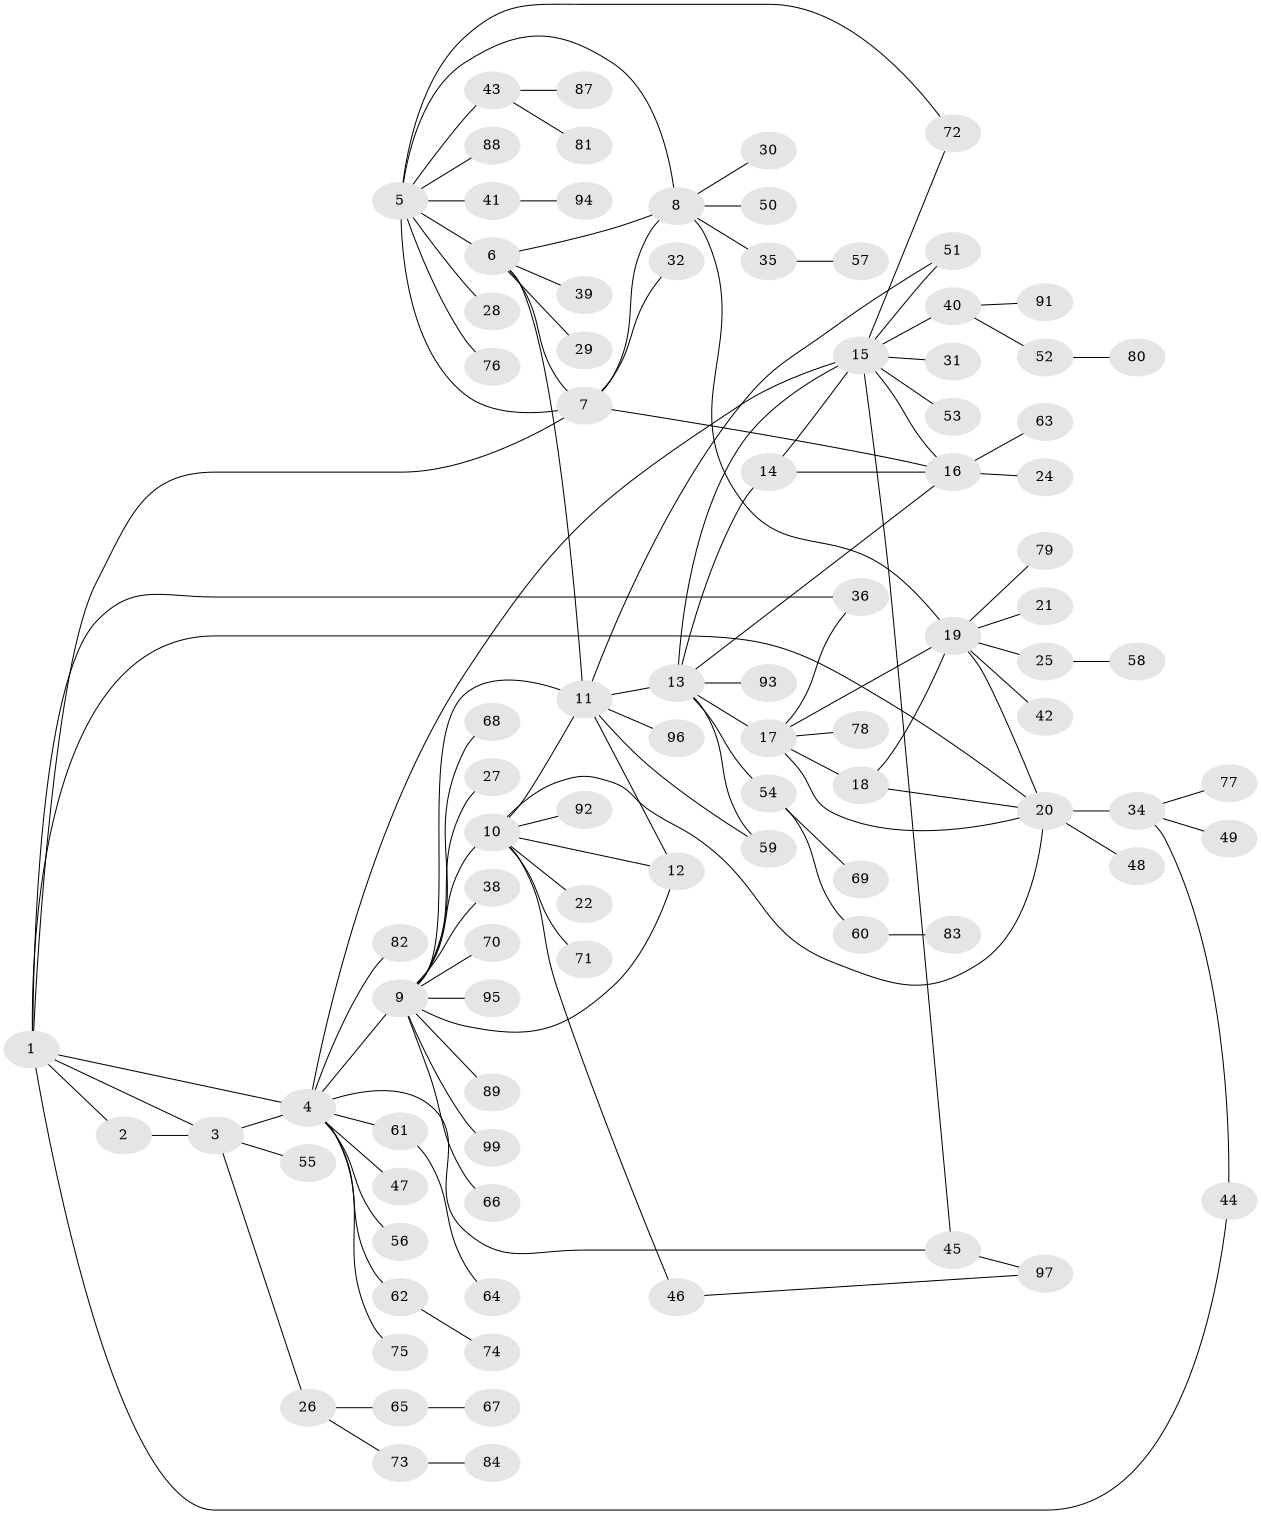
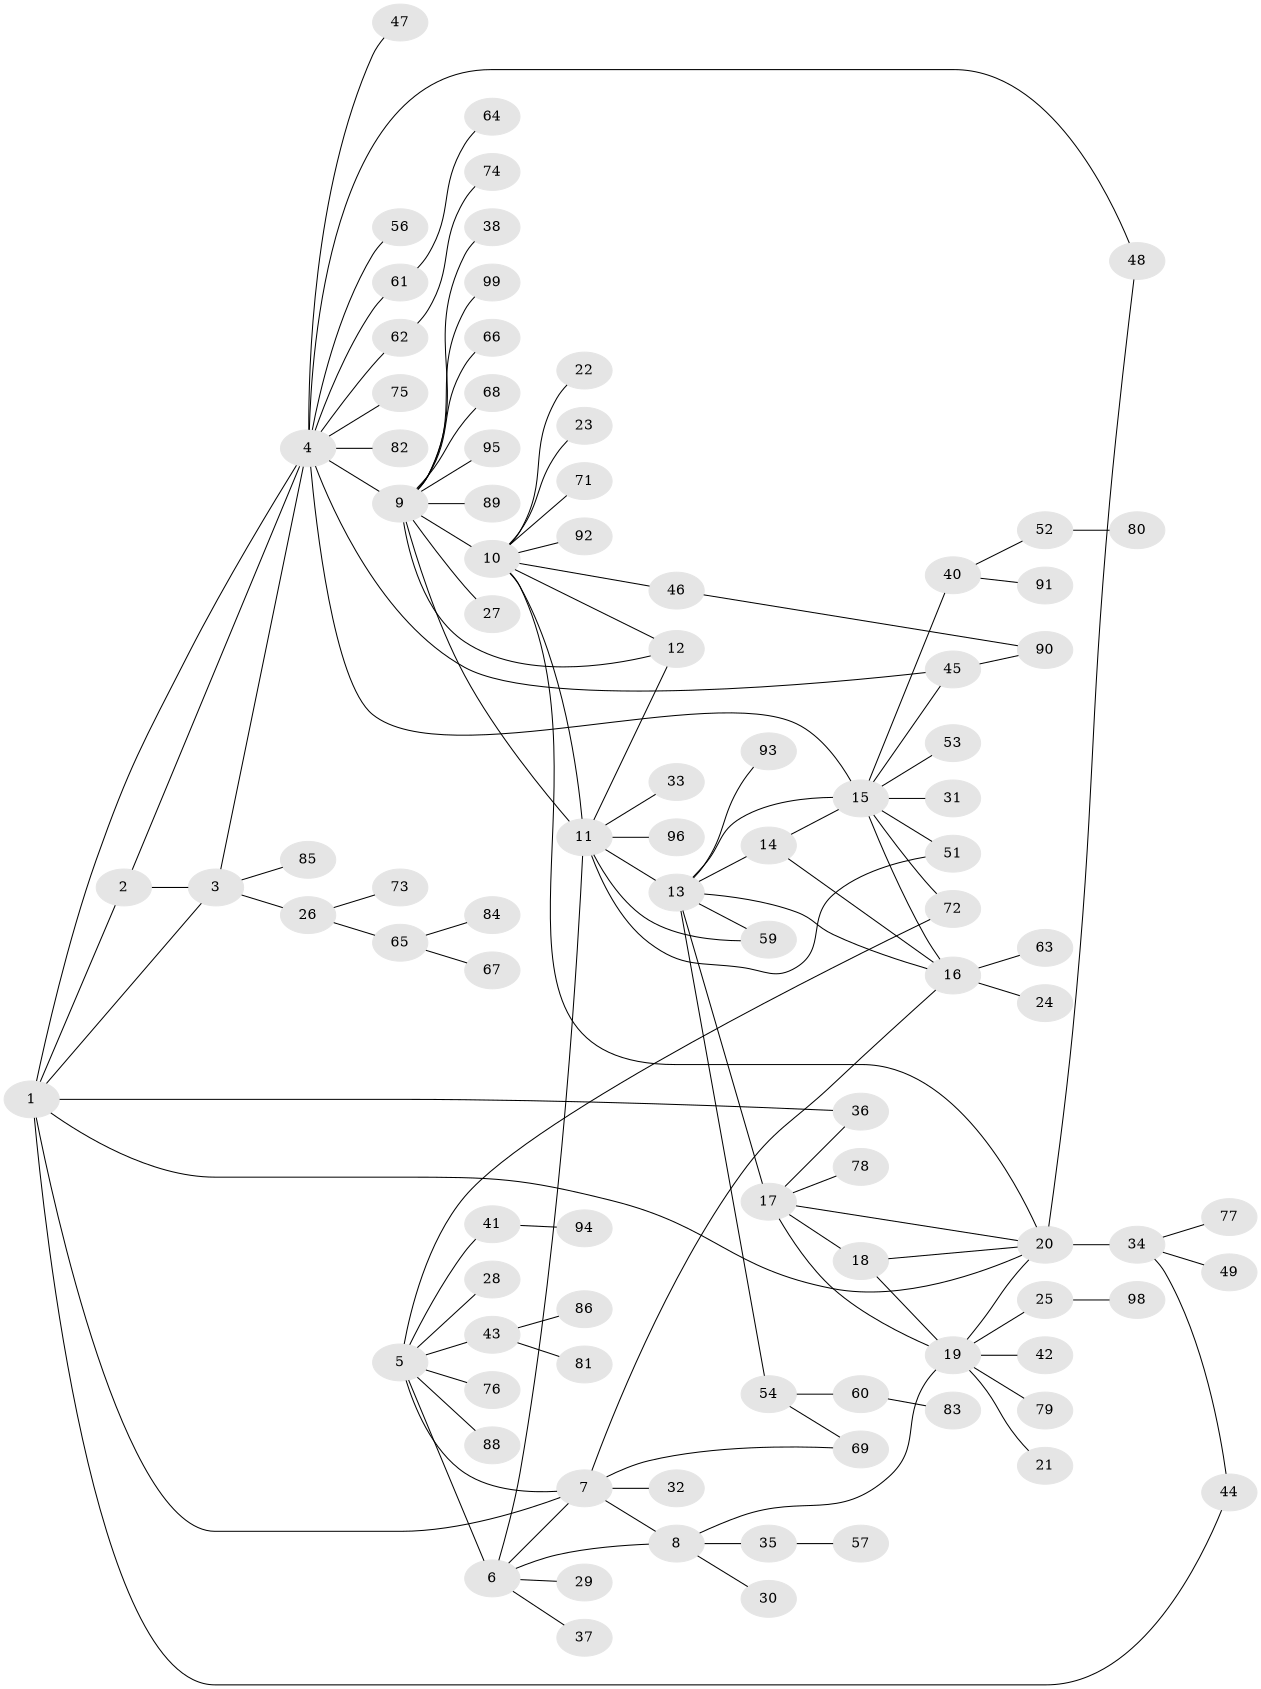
edge "5" -- "8": removed
edge "48" -- "4": added
node "87": label "87" -> "86"
node "50": removed
node "39": label "39" -> "37"
node "23": added
node "58": label "58" -> "98"
edge "4" -- "2": added
node "33": added
node "70": removed
node "55": label "55" -> "85"
node "97": label "97" -> "90"
edge "69" -- "7": added
edge "73" -- "84": now "65" -- "84"
